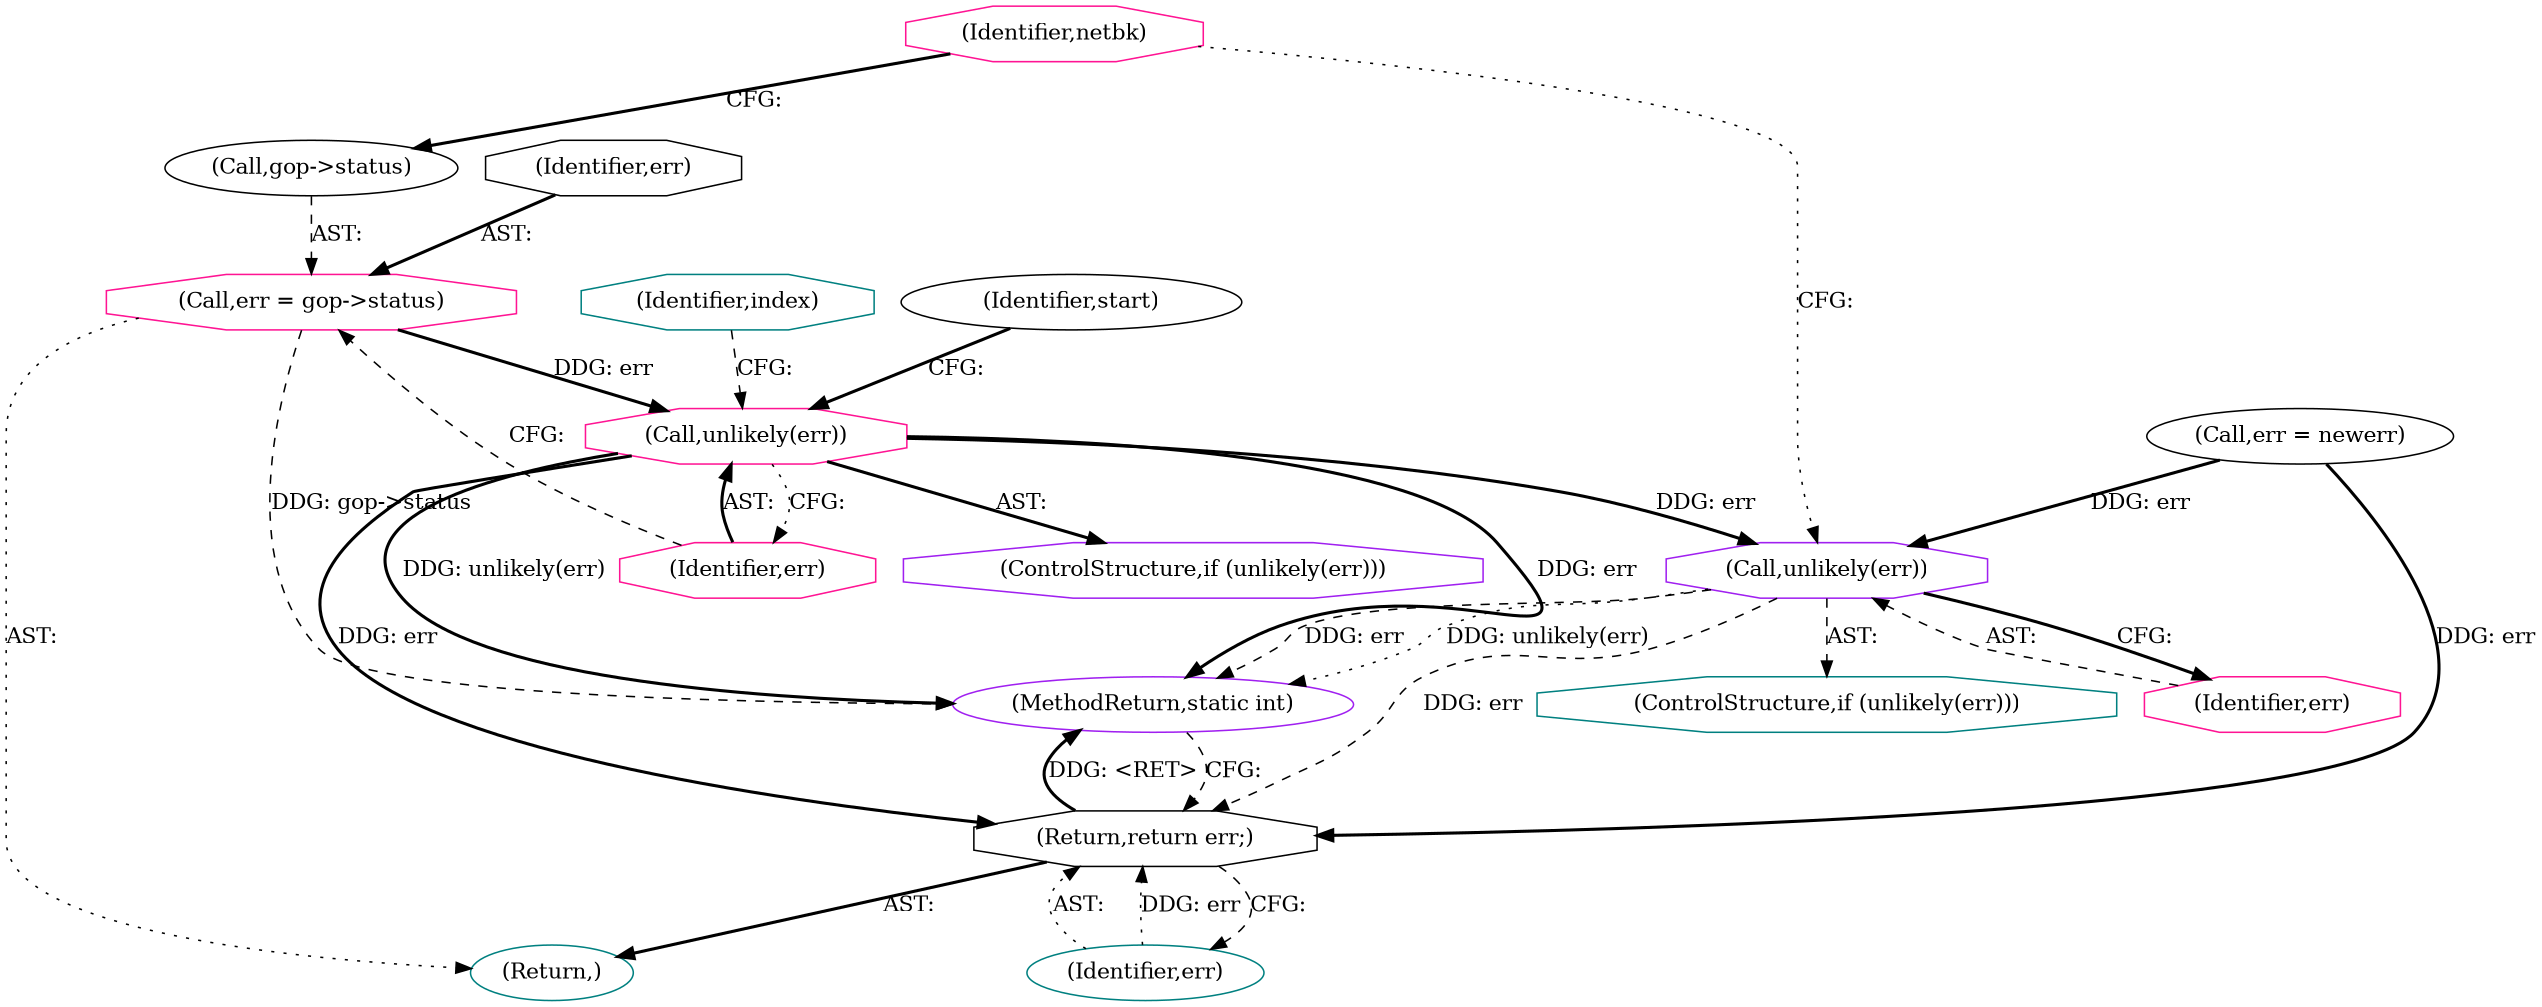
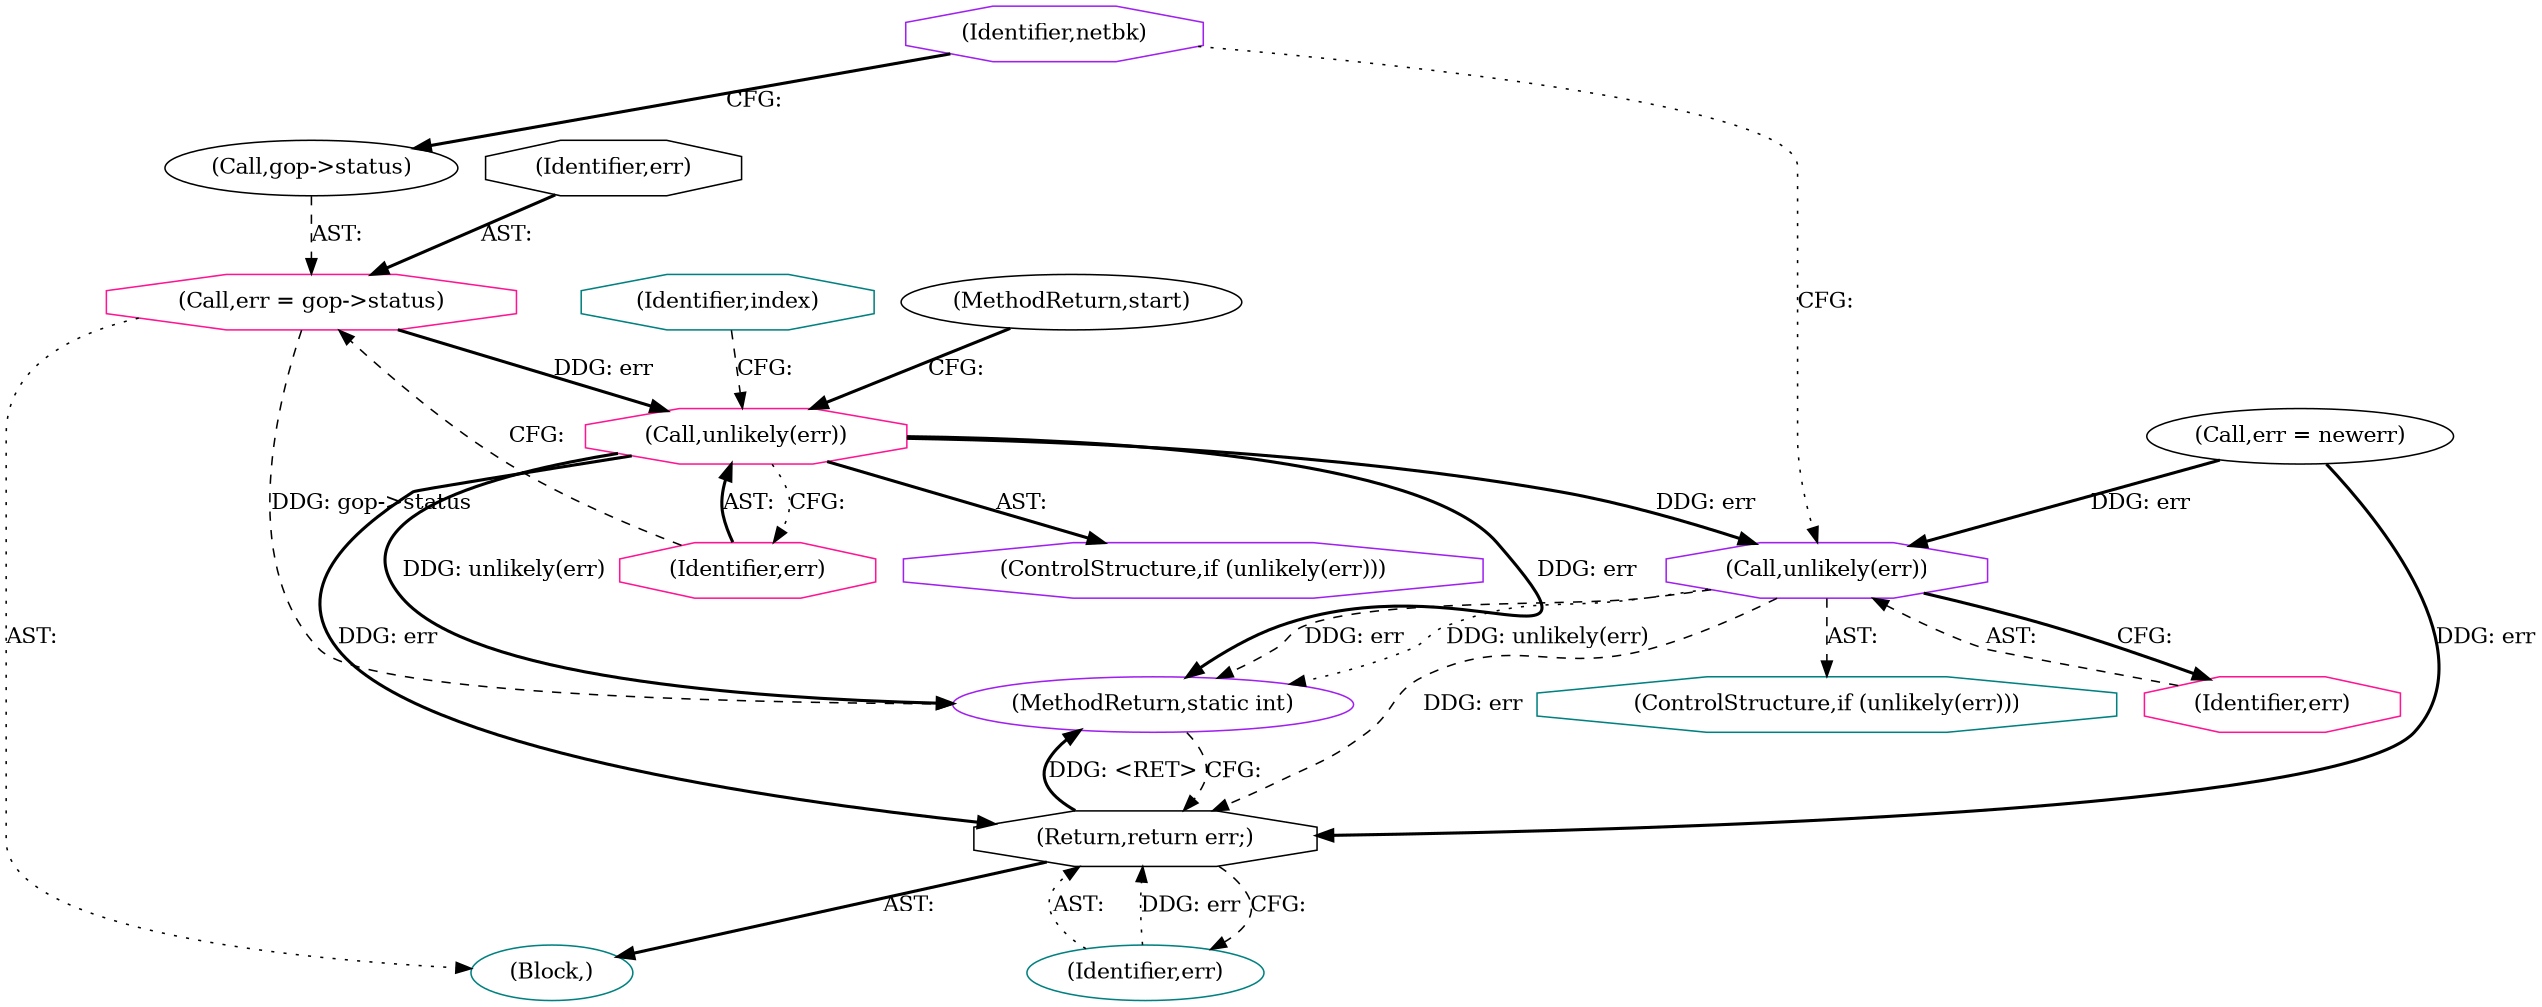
node "(Identifier,netbk)": color deeppink -> purple
node "(Identifier,start)": label "(Identifier,start)" -> "(MethodReturn,start)"
node "(Return,)": label "(Return,)" -> "(Block,)"
